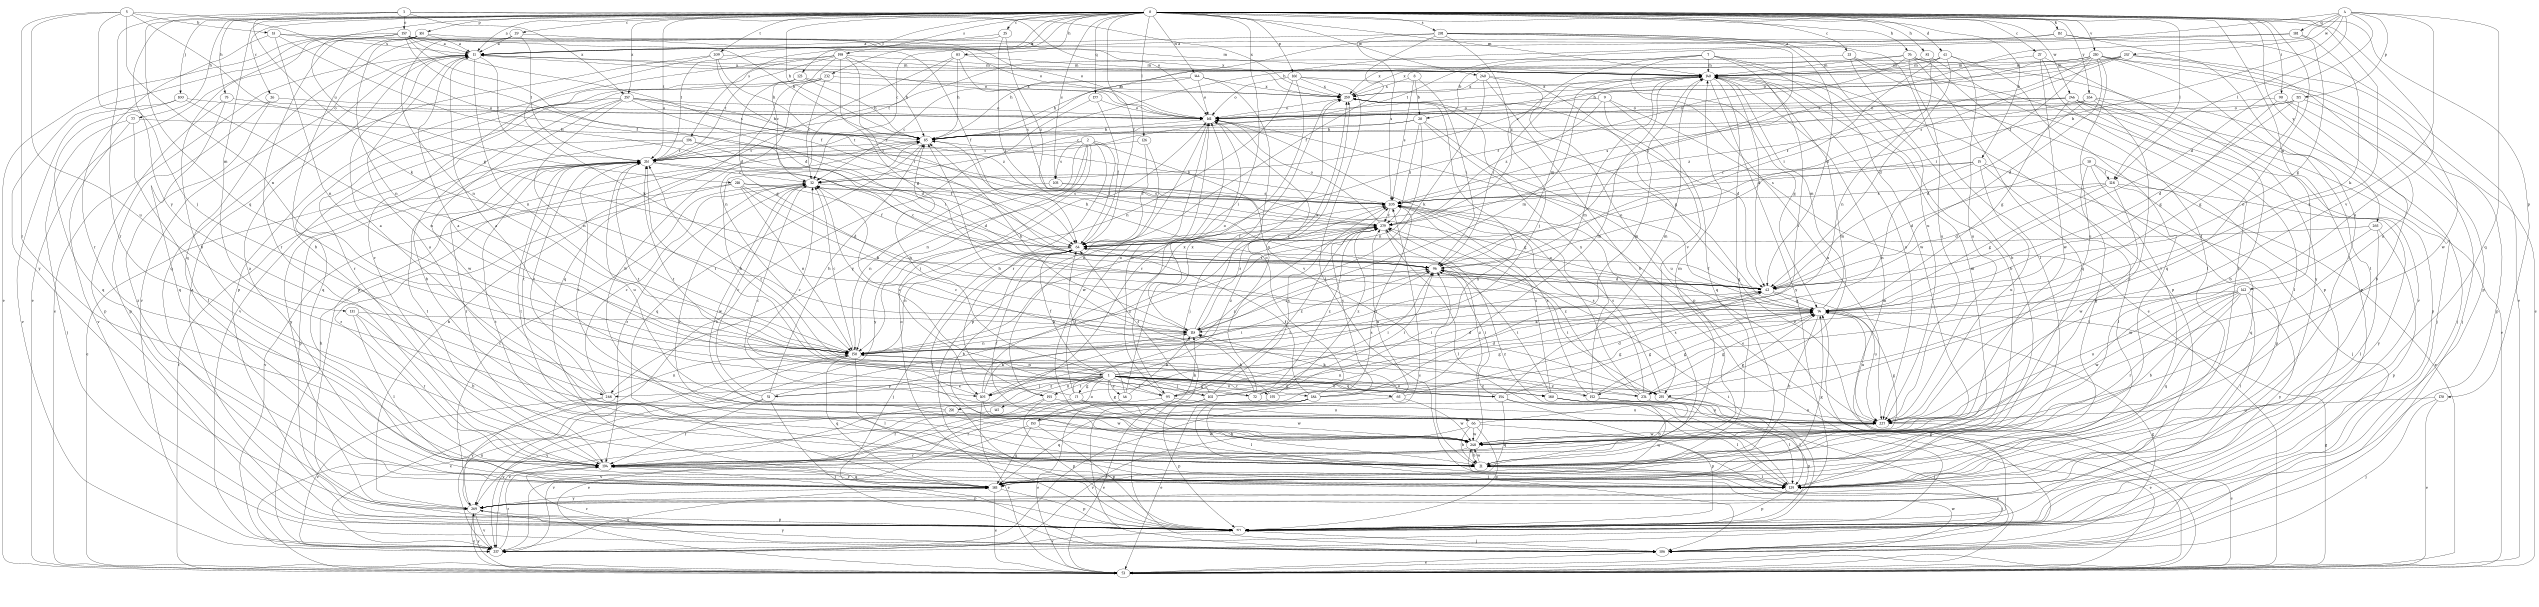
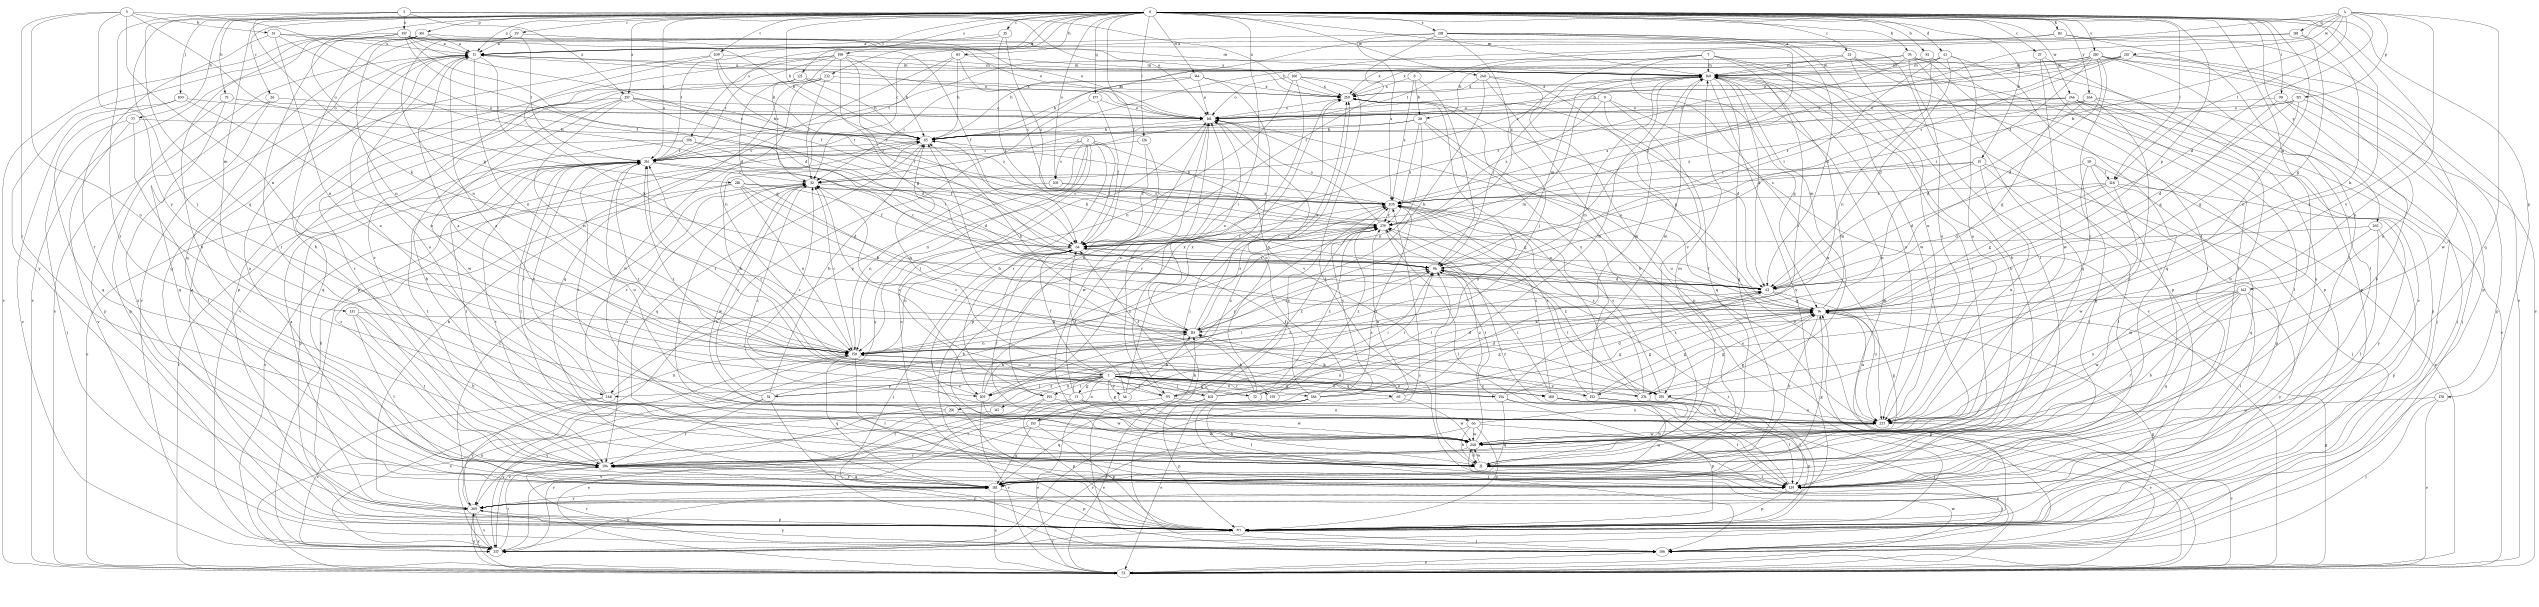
edge "0" -> "166": now "0" -> "74"
edge "27" -> "140": now "23" -> "140"
edge "21" -> "140": label "m" -> "t"
edge "196" -> "269": label "y" -> "a"
